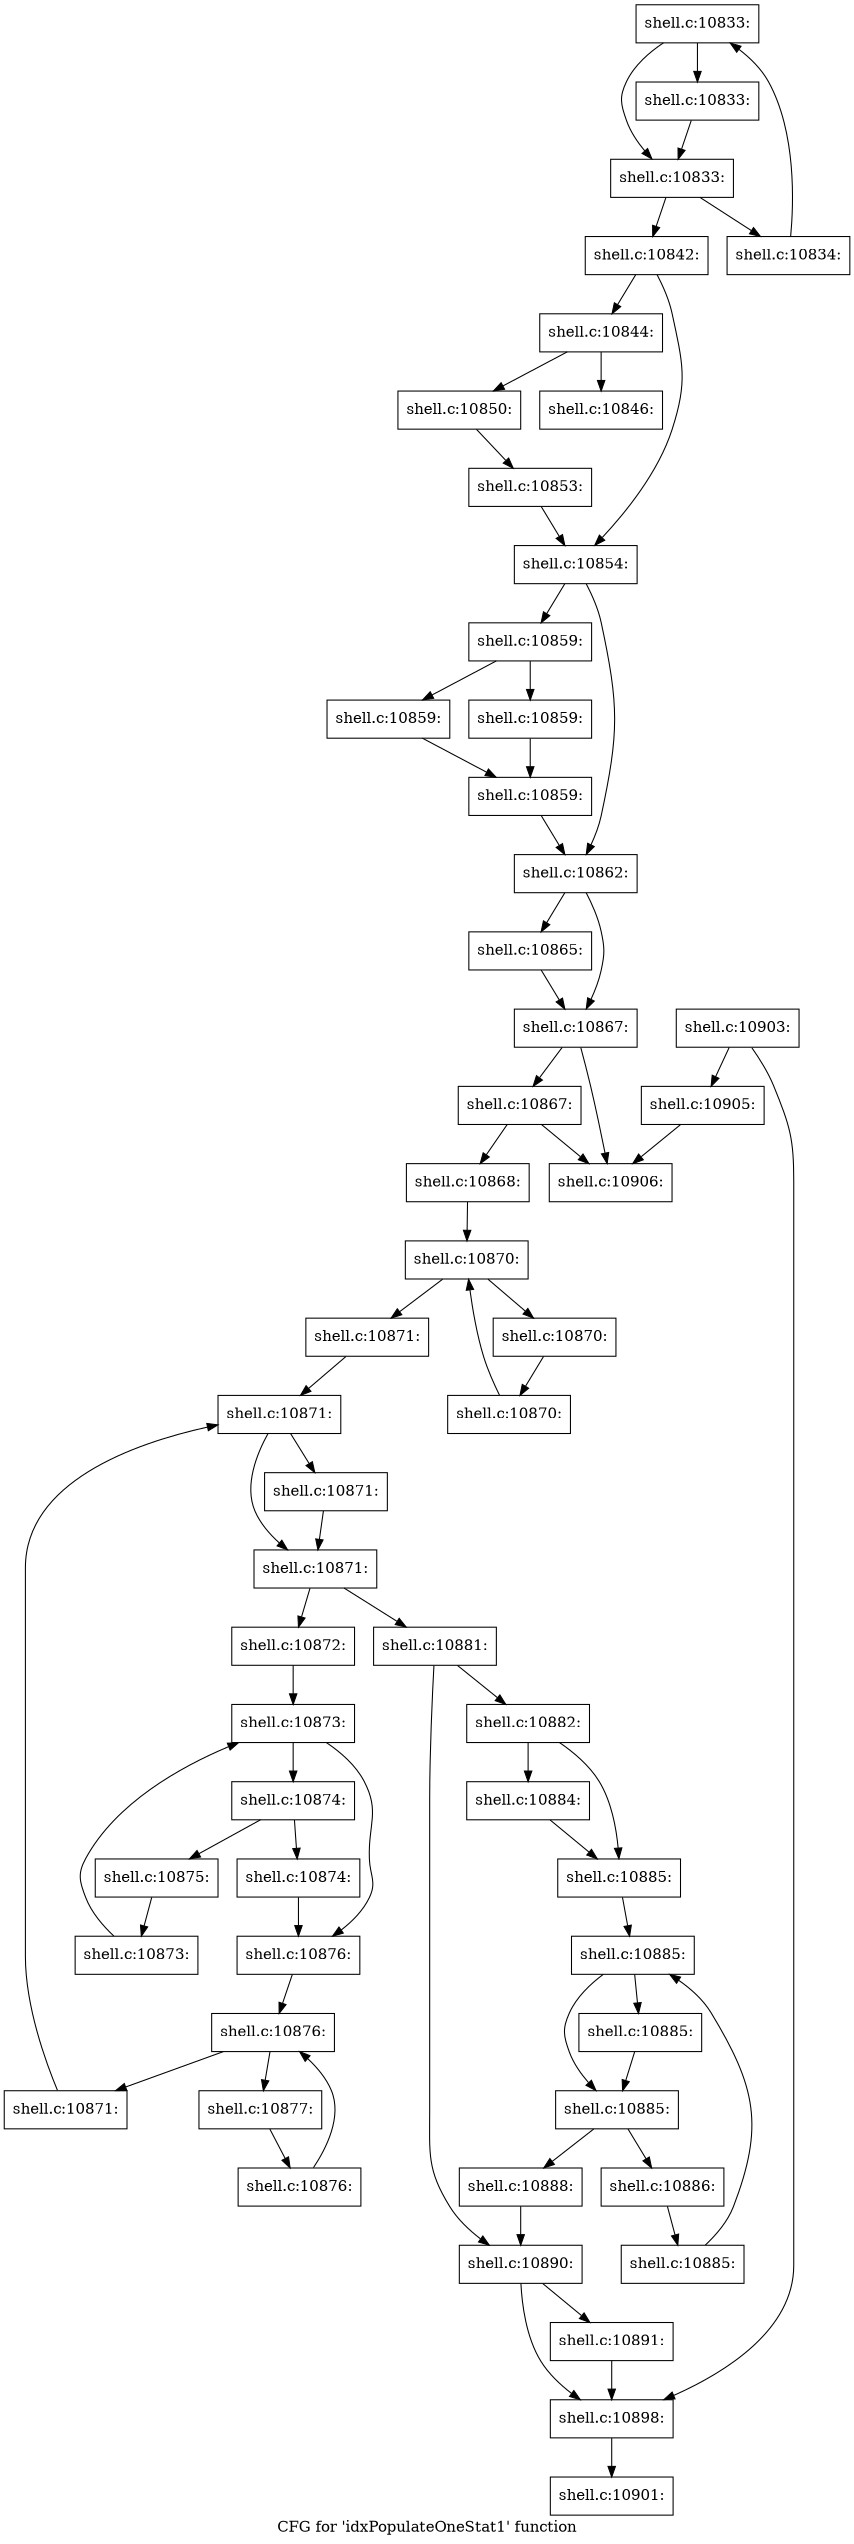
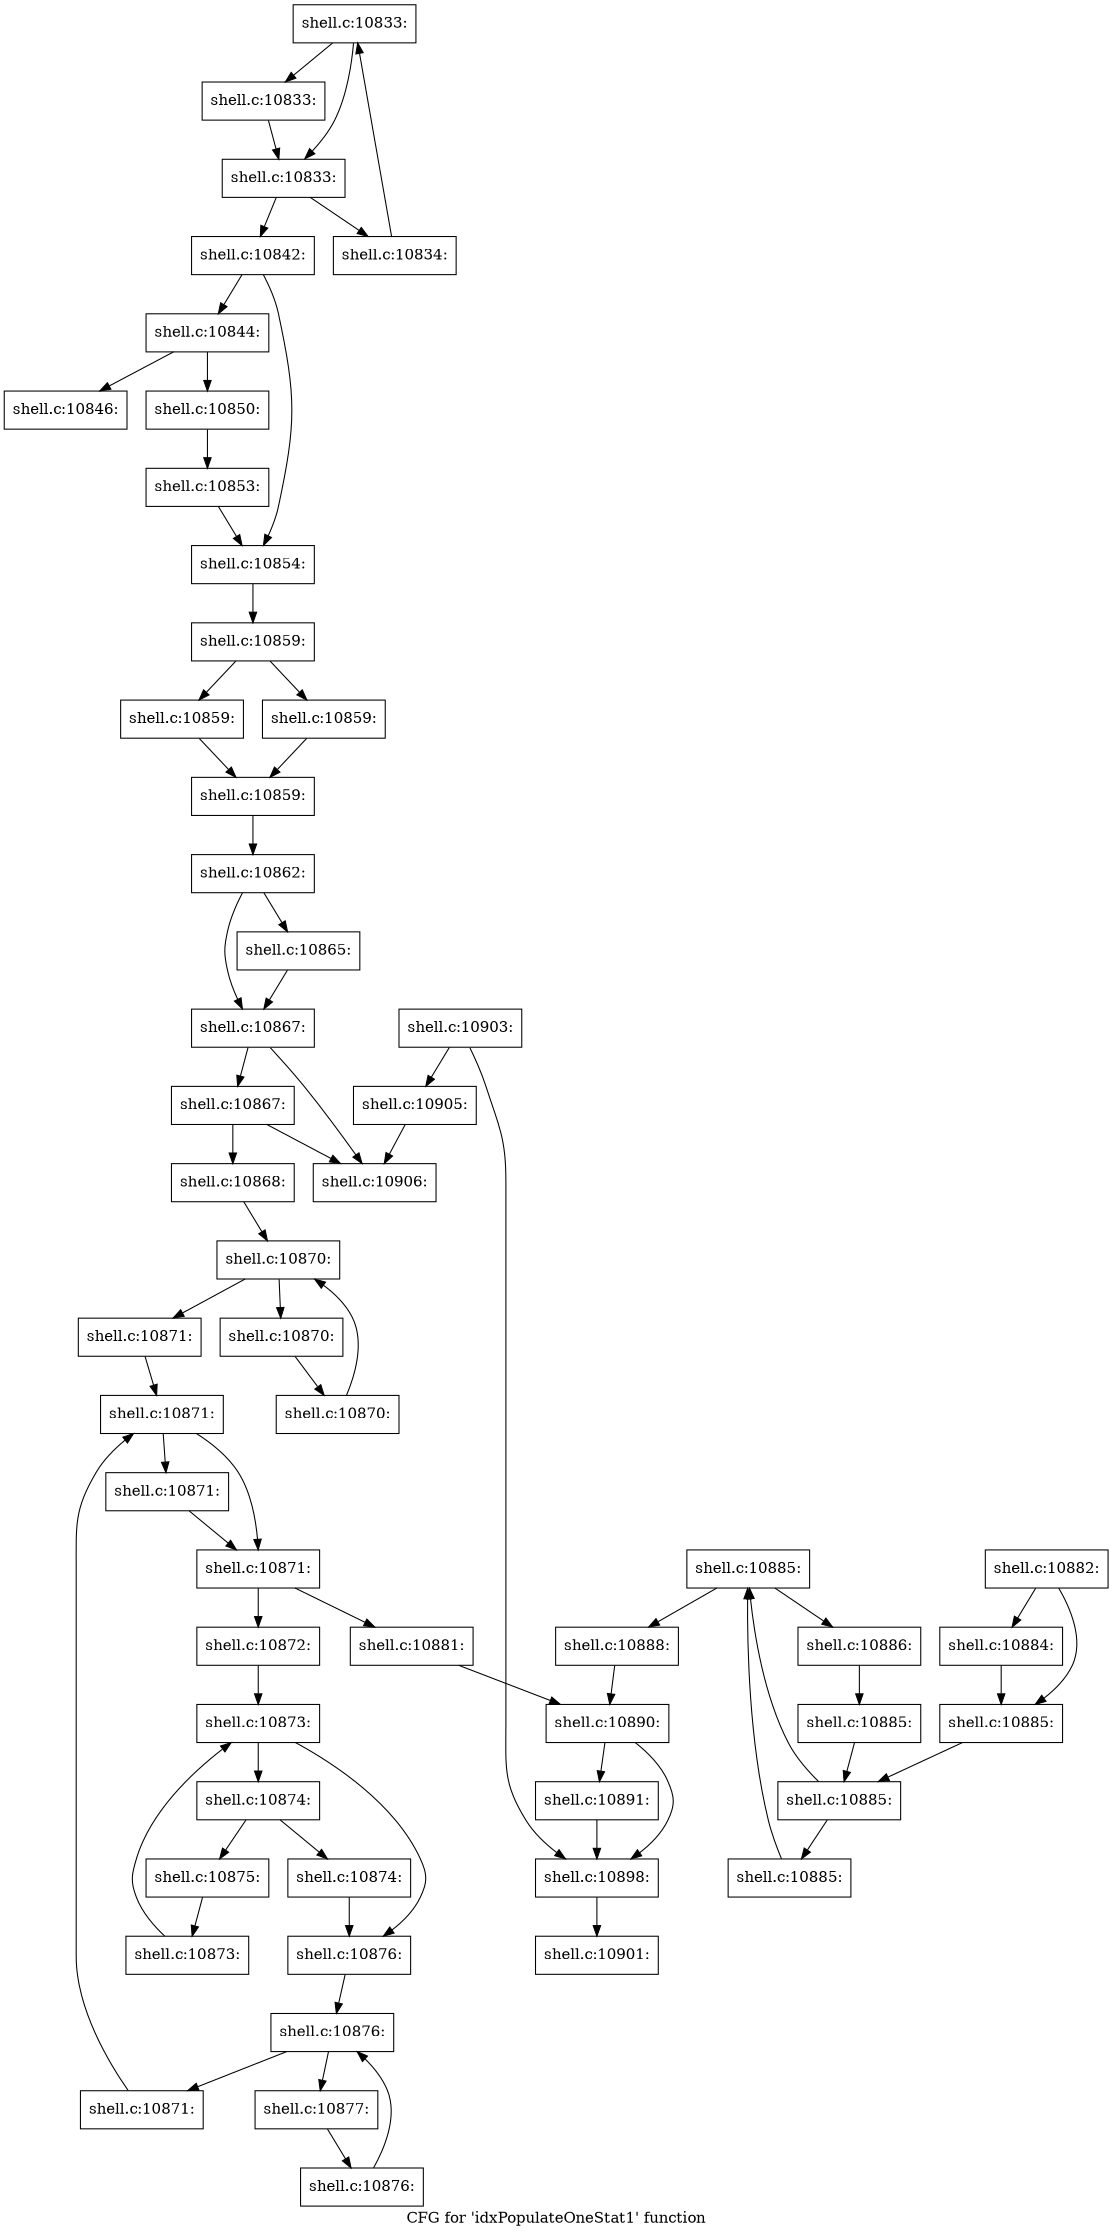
edge "shell.c:10854:" -> "shell.c:10862:": removed
edge "shell.c:10881:" -> "shell.c:10882:": removed
